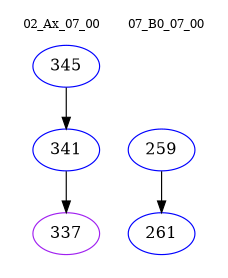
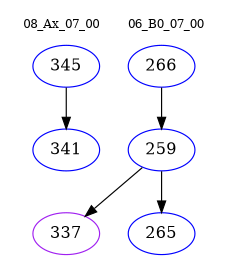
cluster "02_Ax_07_00": label "02_Ax_07_00" -> "08_Ax_07_00"
cluster "07_B0_07_00": label "07_B0_07_00" -> "06_B0_07_00"
node "266": added
edge "341" -> "337": now "259" -> "337"
node "261": label "261" -> "265"
